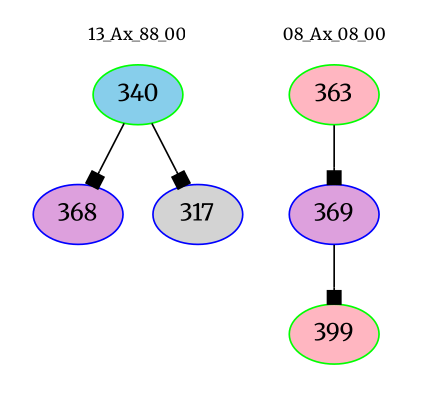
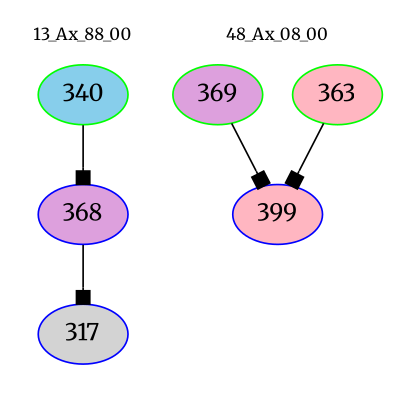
cluster "08_Ax_08_00": label "08_Ax_08_00" -> "48_Ax_08_00"
edge "363" -> "369": now "363" -> "399"
edge "340" -> "317": now "368" -> "317"
node "369": color blue -> green
node "399": color green -> blue
